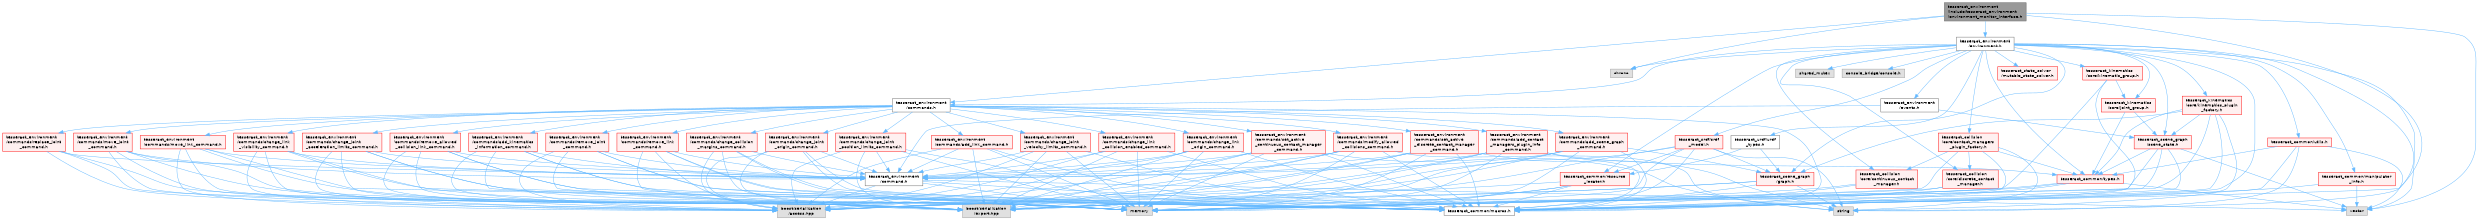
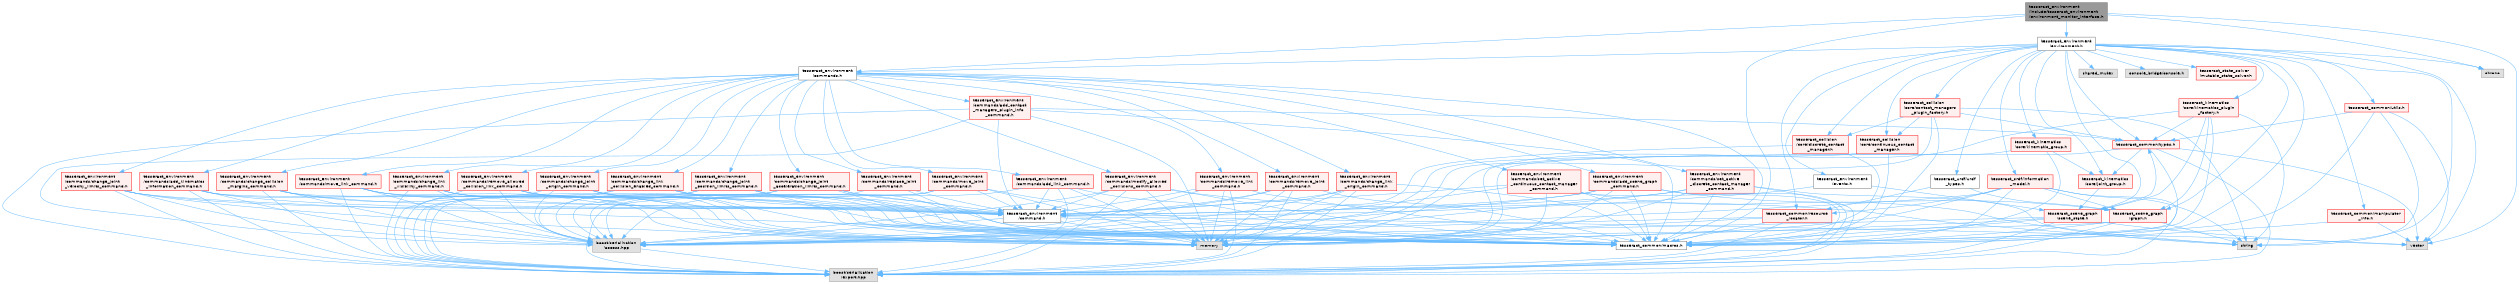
edge "tesseract_kinematics /core/joint_group.h" -> "tesseract_common/types.h": reversed
node "tesseract_srdf/srdf _model.h": label "tesseract_srdf/srdf _model.h" -> "tesseract_srdf/information _model.h"
edge "tesseract_environment /commands/replace_joint _command.h" -> "boost/serialization /export.hpp": now "boost/serialization /access.hpp" -> "boost/serialization /export.hpp"
edge "tesseract_scene_graph /scene_state.h" -> "boost/serialization /access.hpp": added
